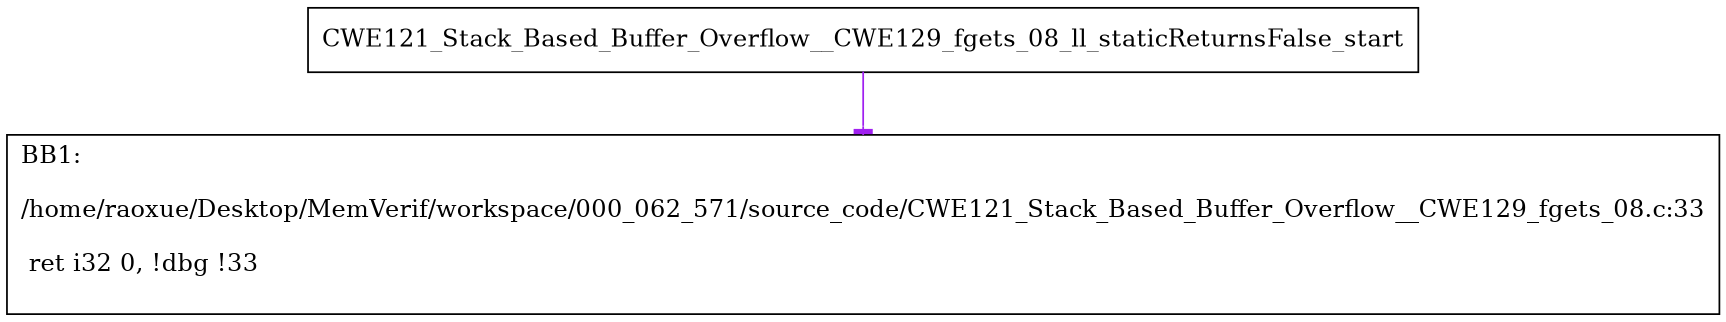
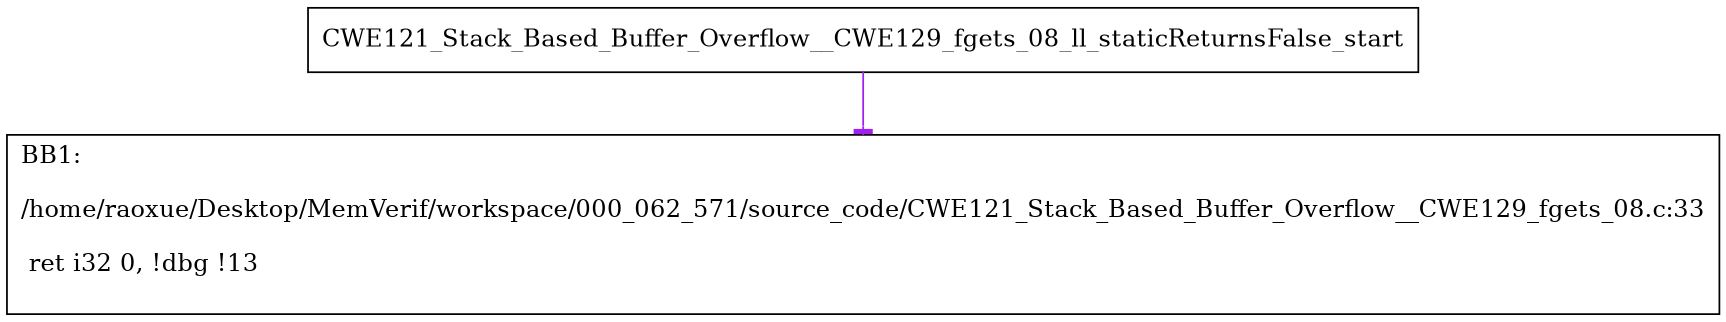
node "BB1:": text "ret i32 0, !dbg !33" -> "ret i32 0, !dbg !13"
